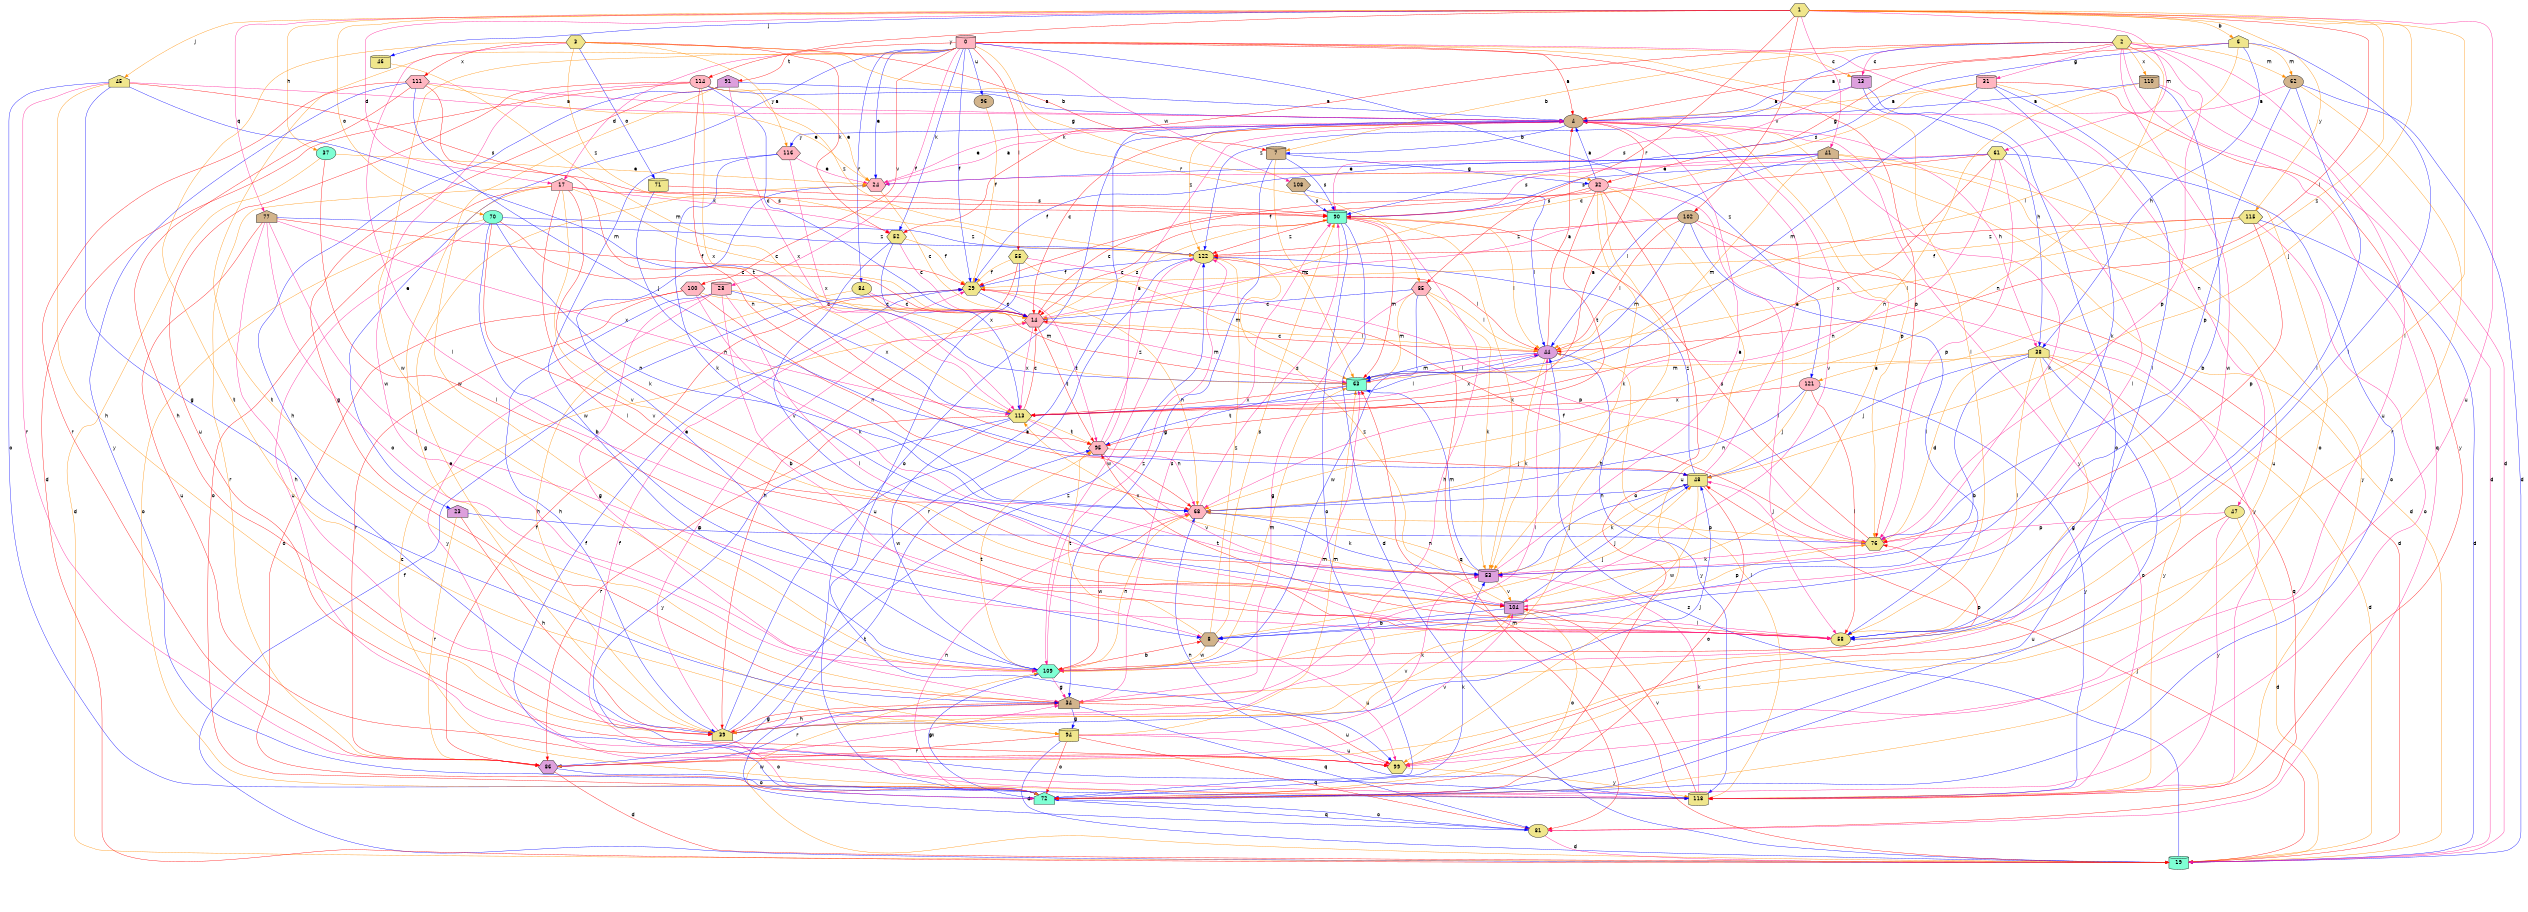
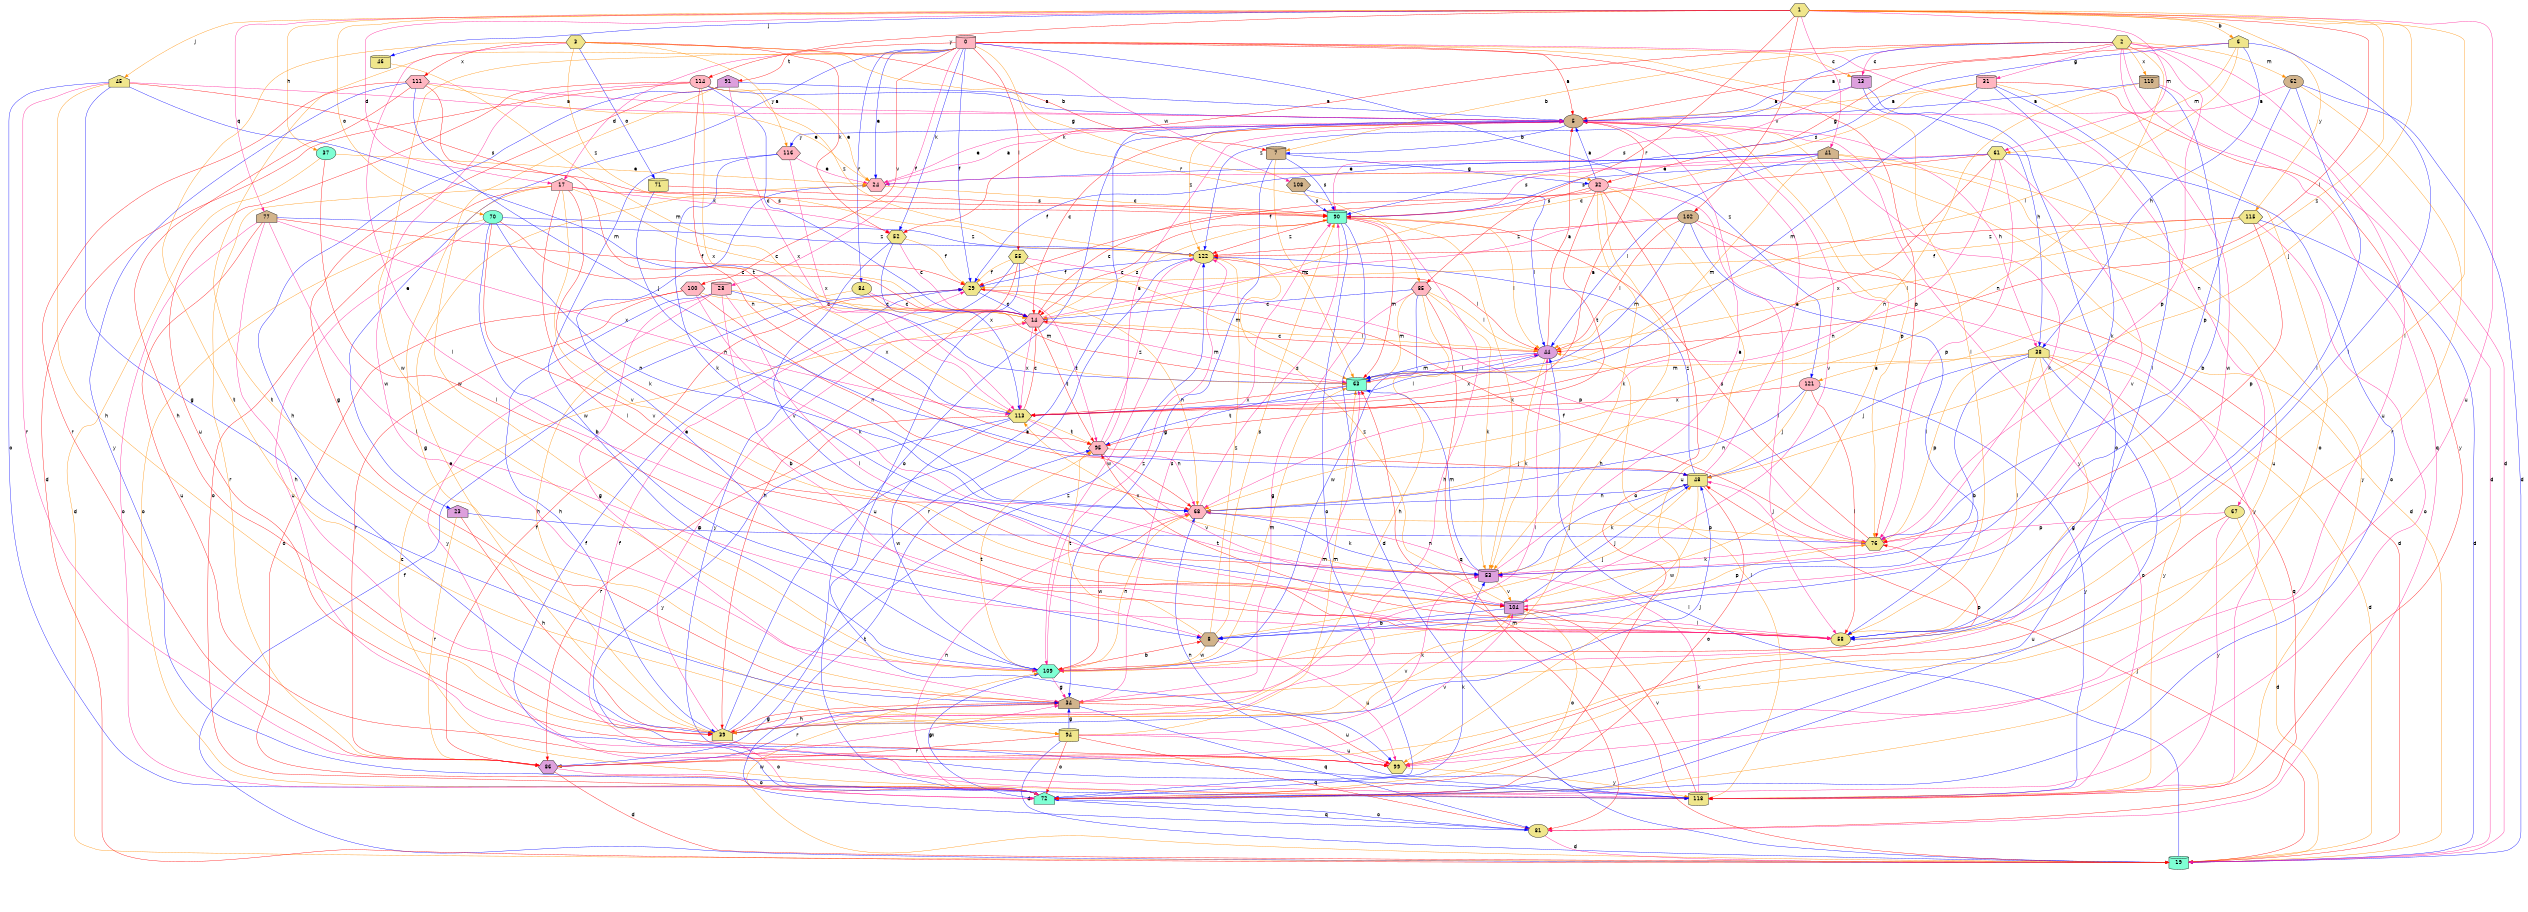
edge "6" -> "62": now "6" -> "61"
node "96": removed
node "4": label "4" -> "5"
edge "24" -> "14": now "24" -> "90"
edge "61" -> "104": label "i" -> "v"
edge "38" -> "76": label "d" -> "p"
node "47": label "47" -> "67"
edge "53" -> "68": color darkorange -> deeppink
edge "77" -> "109": now "77" -> "72"
edge "44" -> "118": now "55" -> "118"
edge "19" -> "44": label "s" -> "i"
edge "85" -> "39": added, label "h"
edge "34" -> "94": reversed
edge "86" -> "72": color blue -> deeppink
